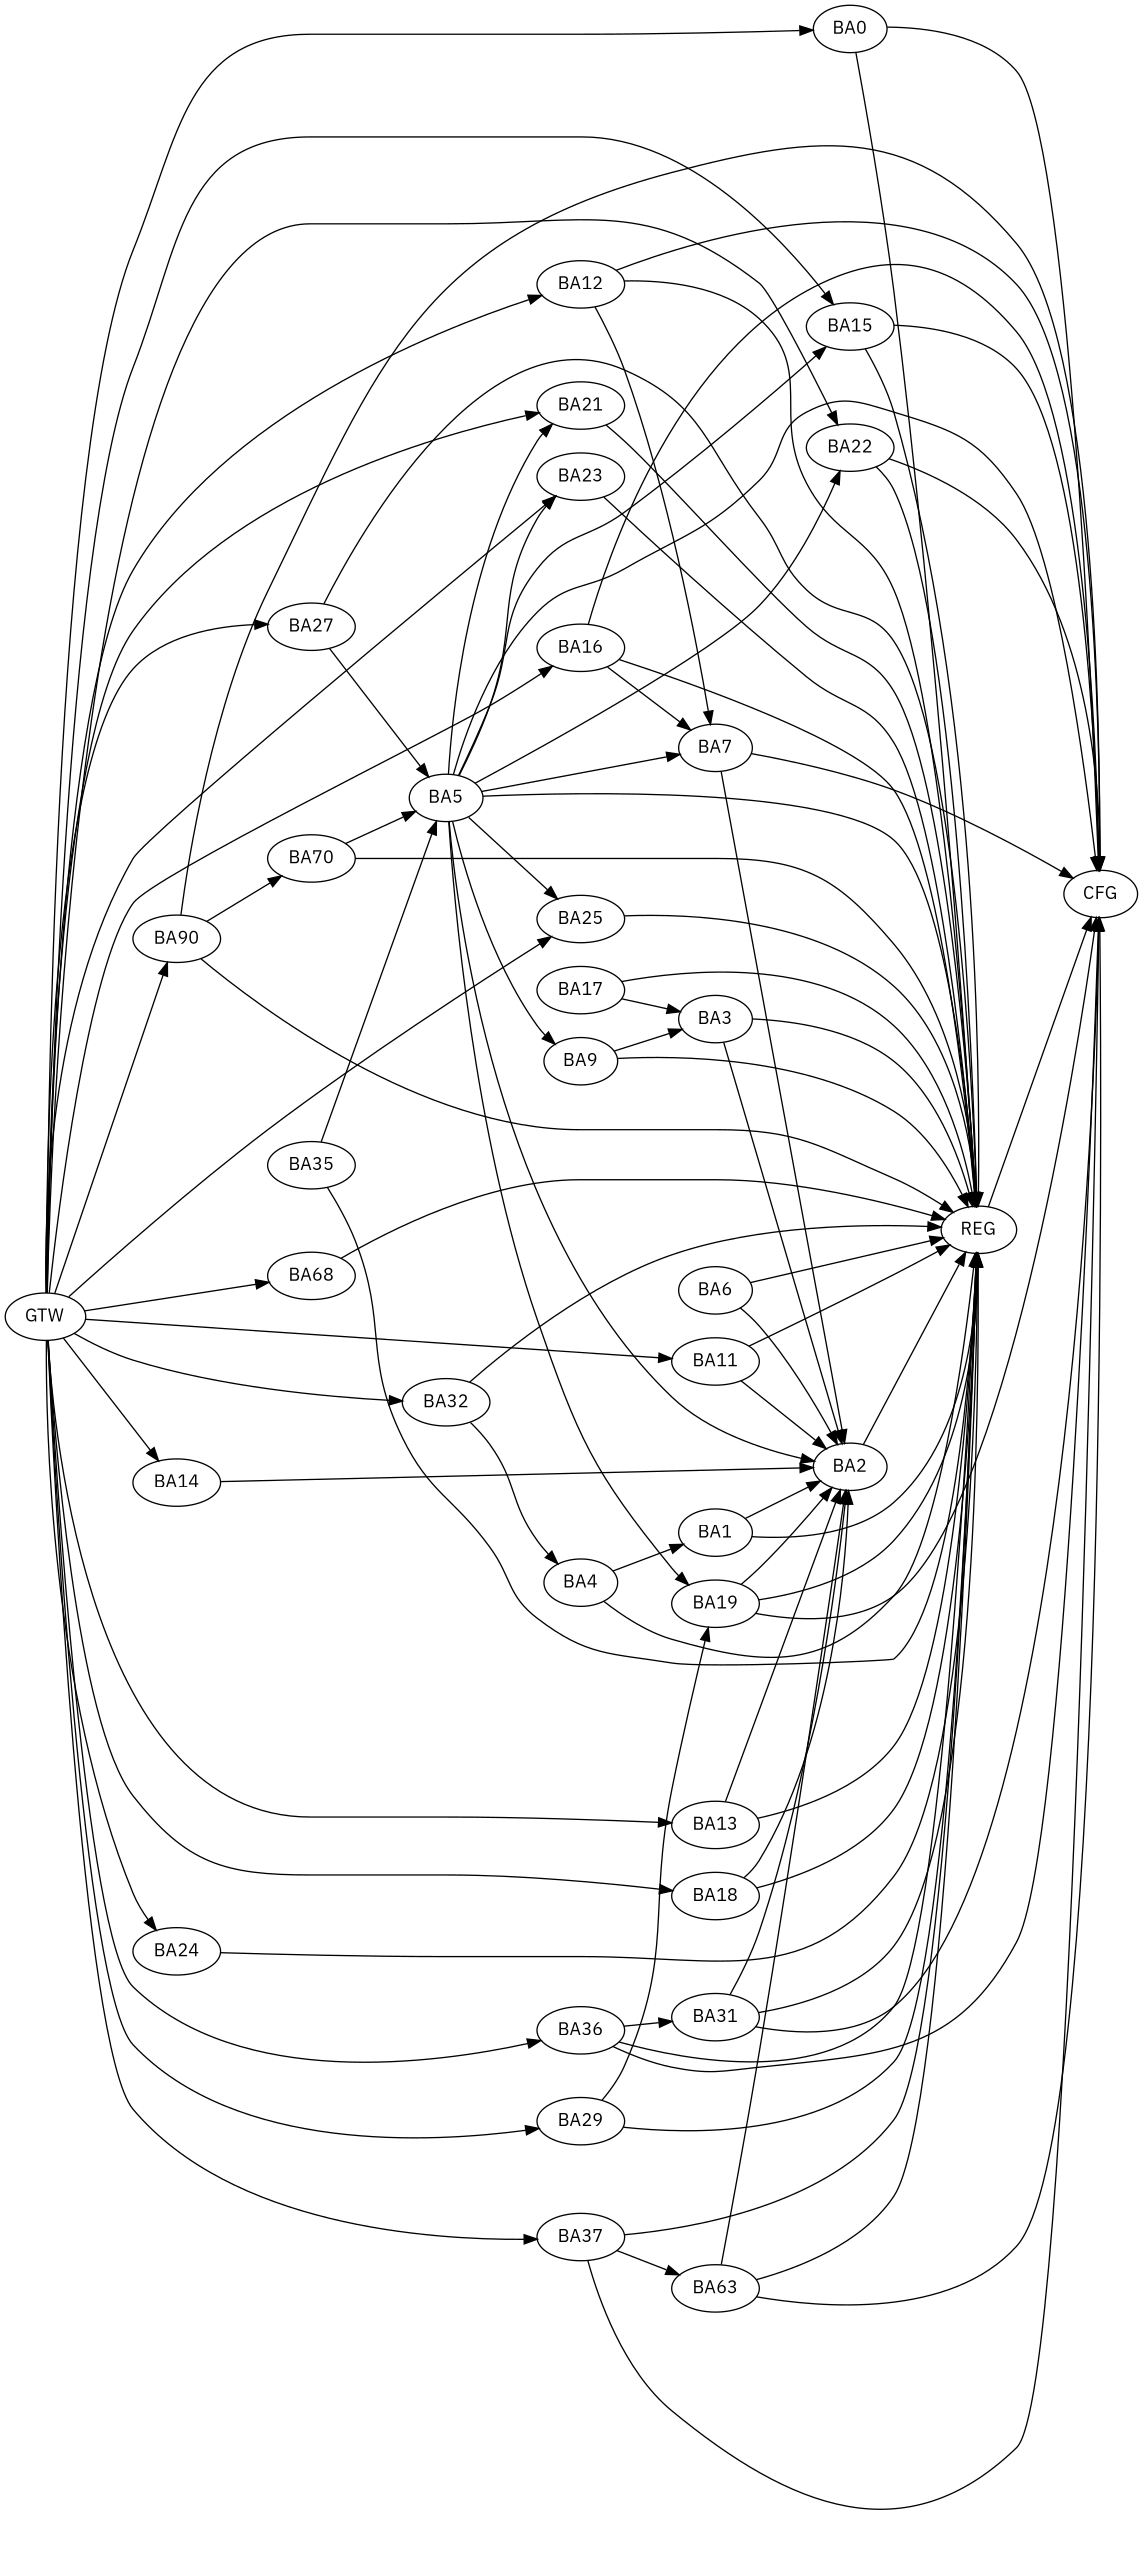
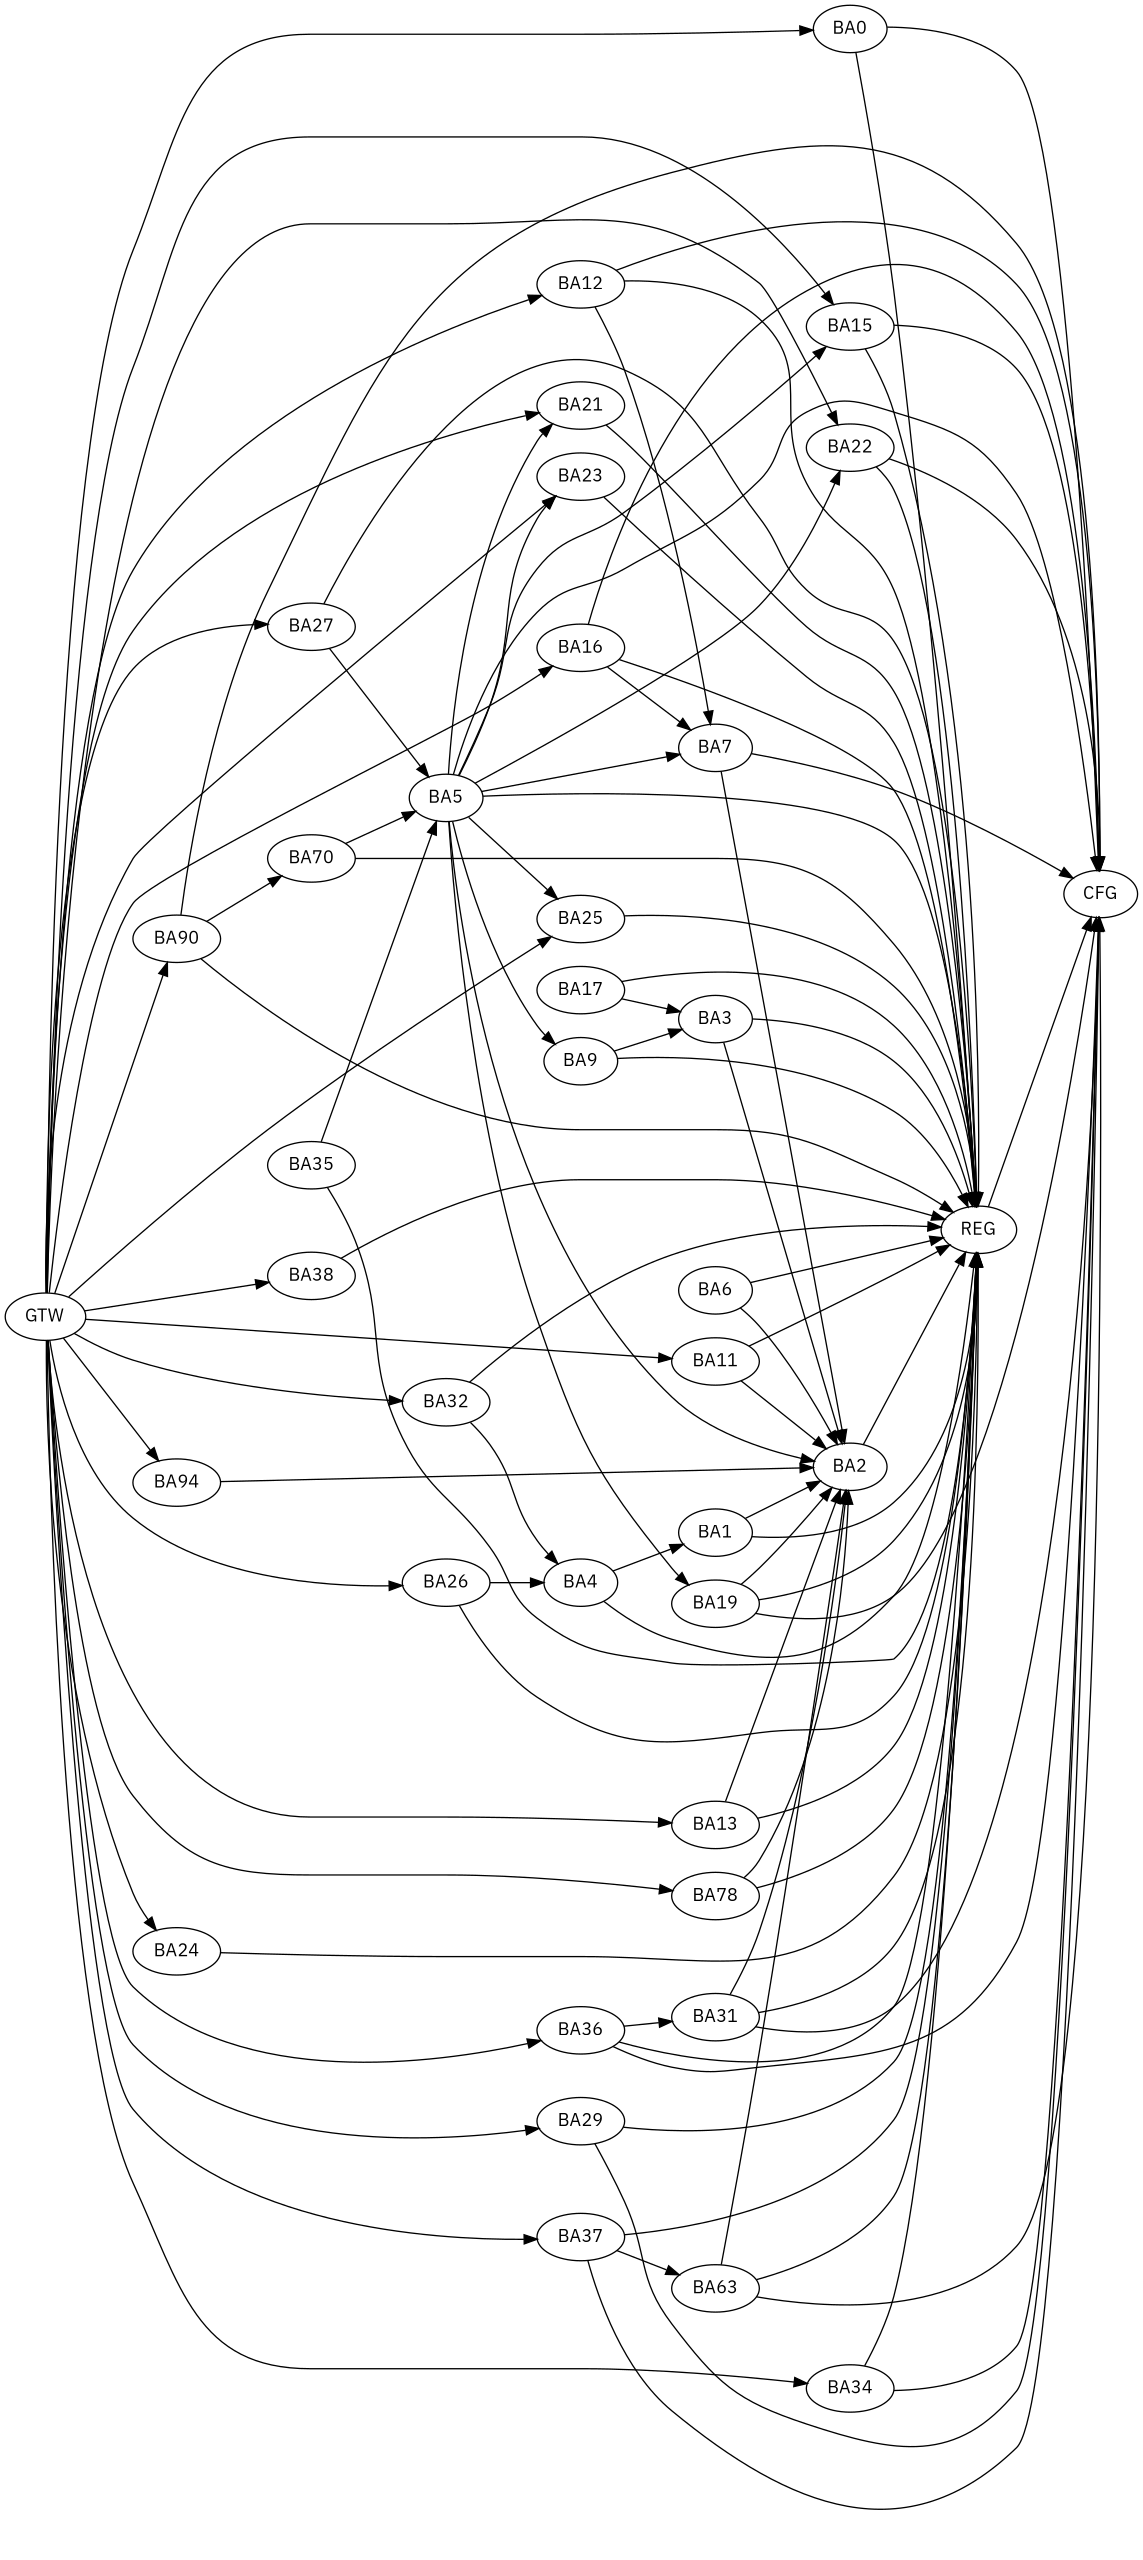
node "BA68": label "BA68" -> "BA38"
node "BA14": label "BA14" -> "BA94"
node "BA26": added
edge "BA29" -> "BA19": now "BA29" -> "CFG"
node "BA18": label "BA18" -> "BA78"
node "BA34": added
